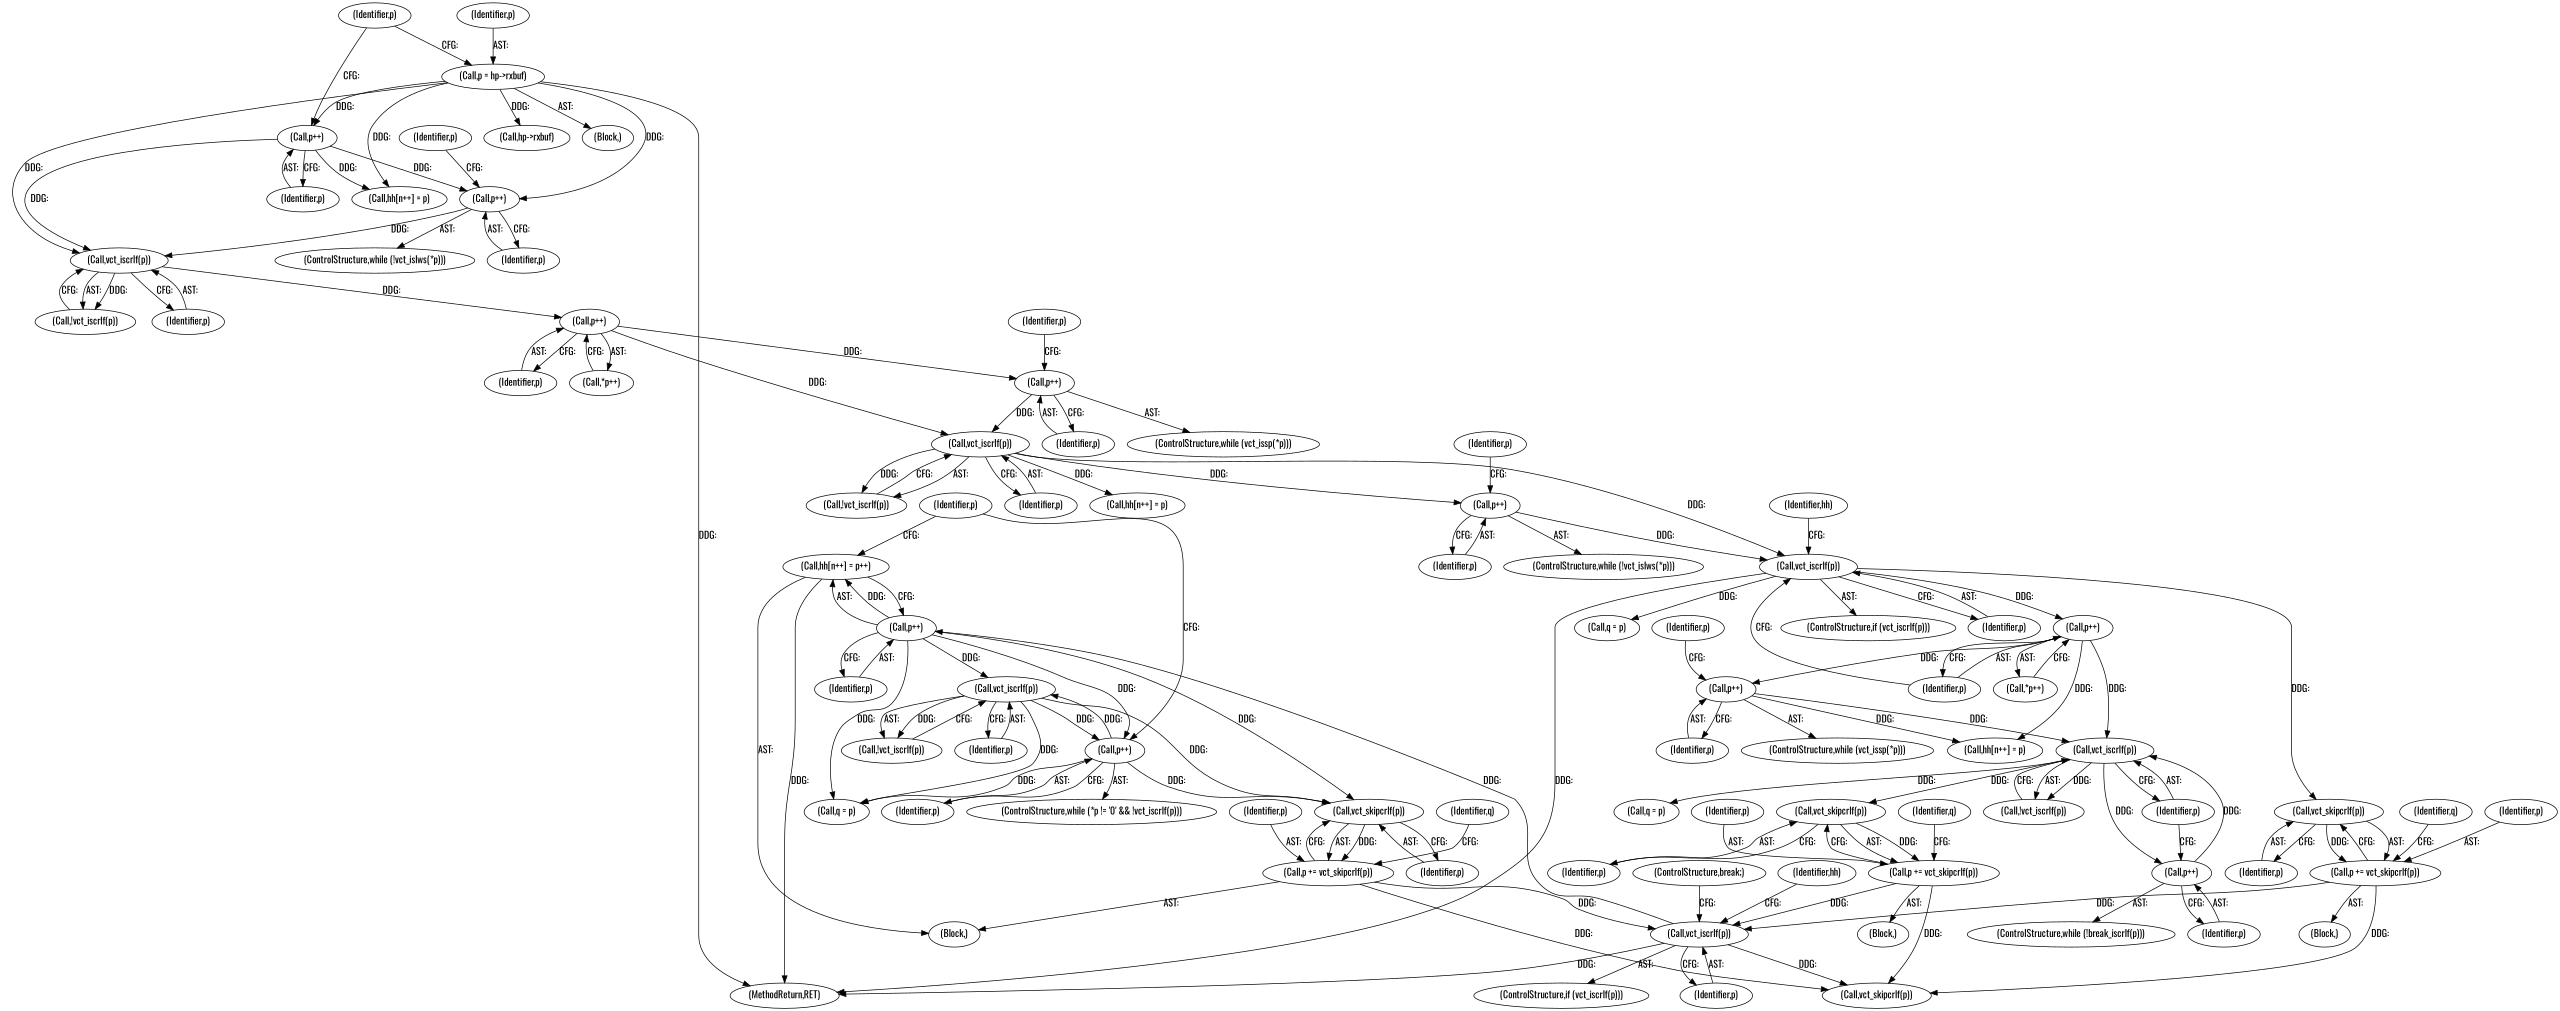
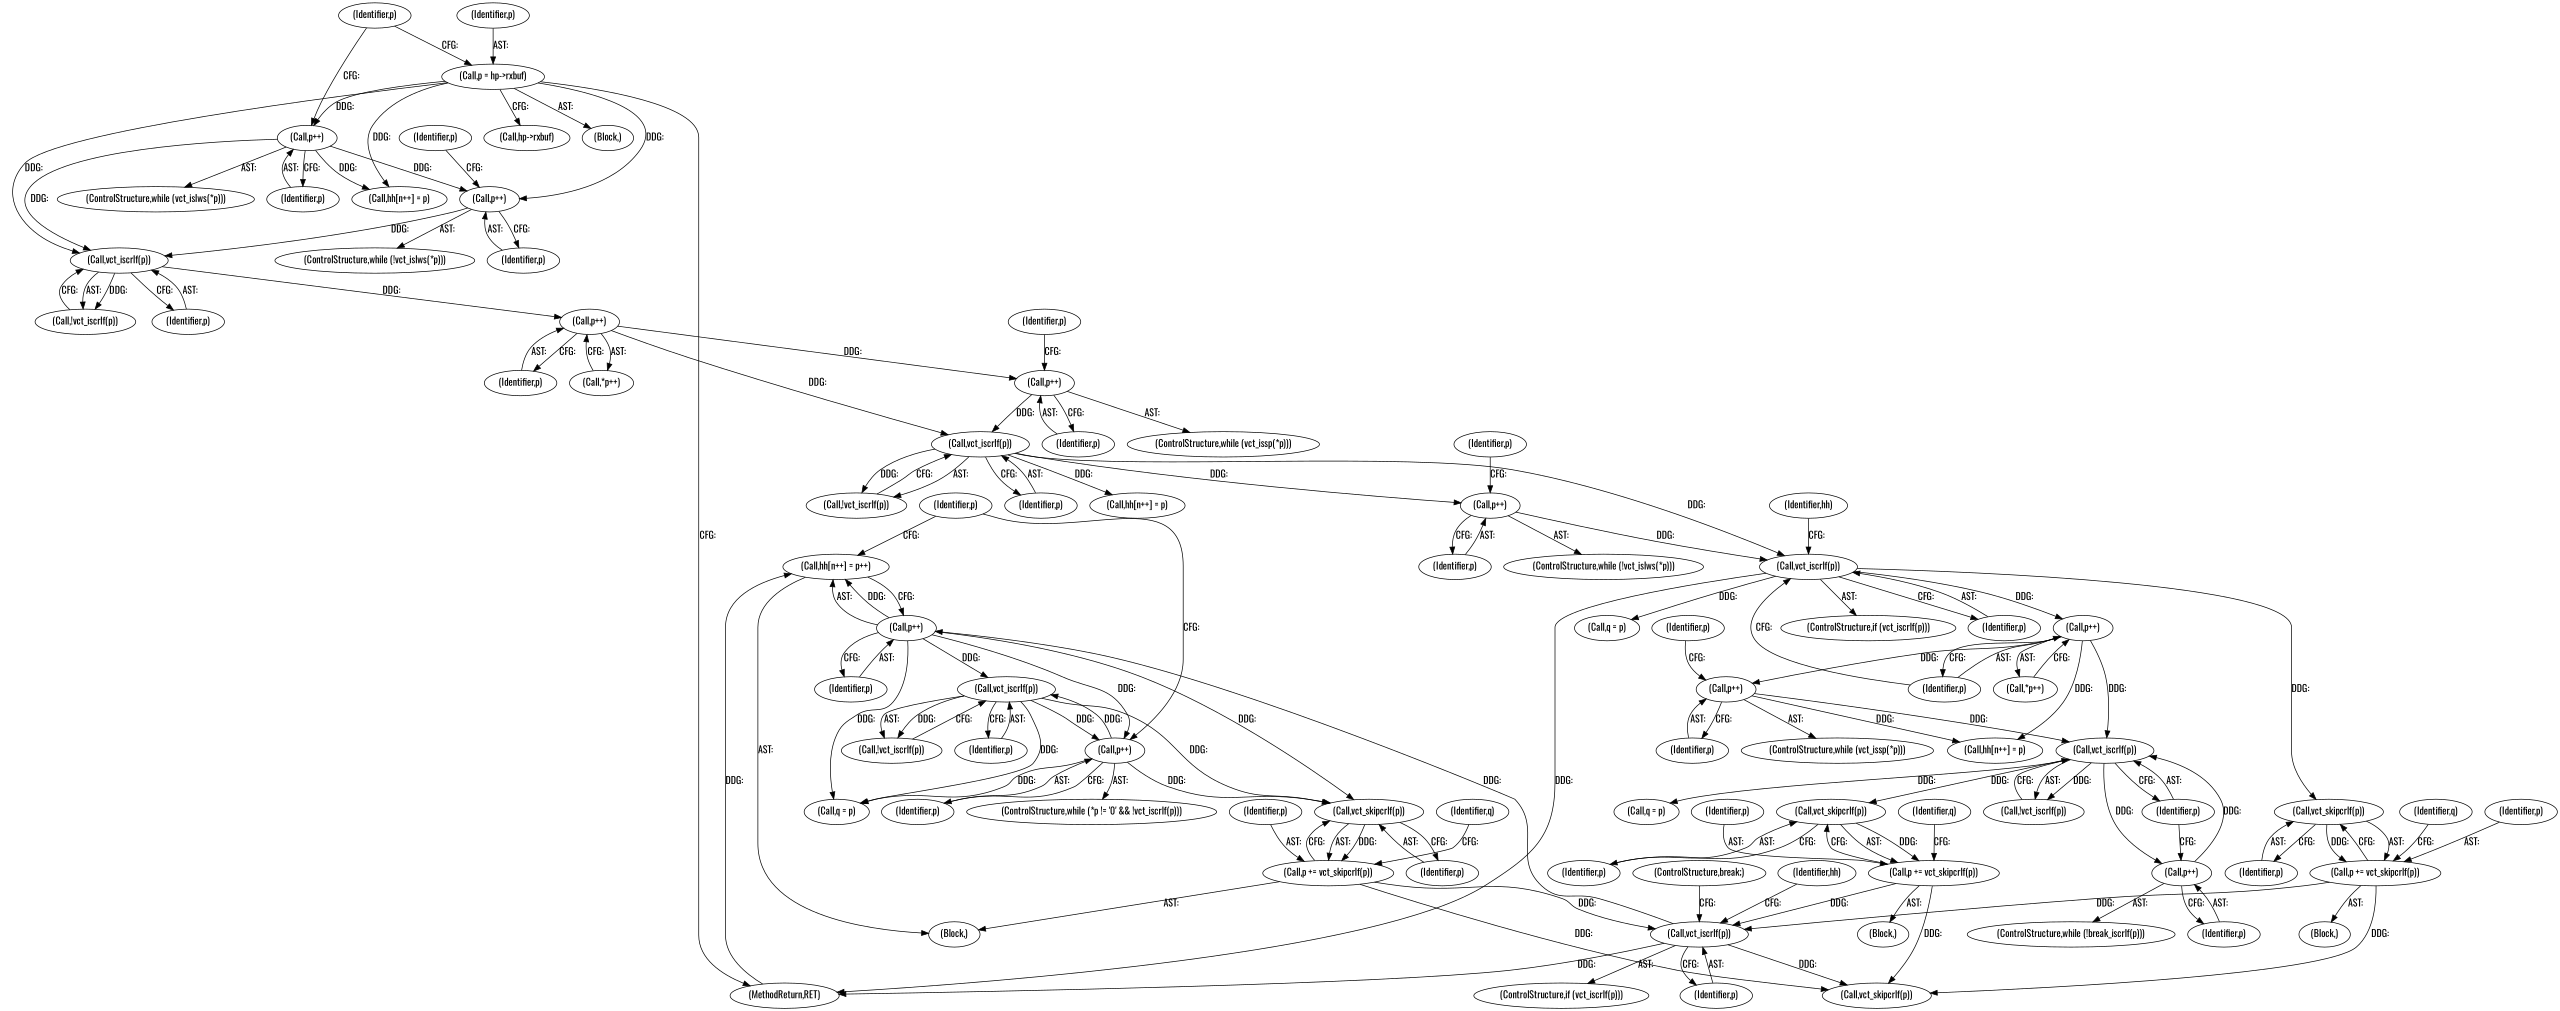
edge "(Call,p = hp->rxbuf)" -> "(Call,hp->rxbuf)": label "DDG: " -> "CFG: "
node "(ControlStructure,while (vct_islws(*p)))": added
edge "(Call,p = hp->rxbuf)" -> "(MethodReturn,RET)": label "DDG: " -> "CFG: "
edge "(Call,hh[n++] = p++)" -> "(MethodReturn,RET)": reversed
